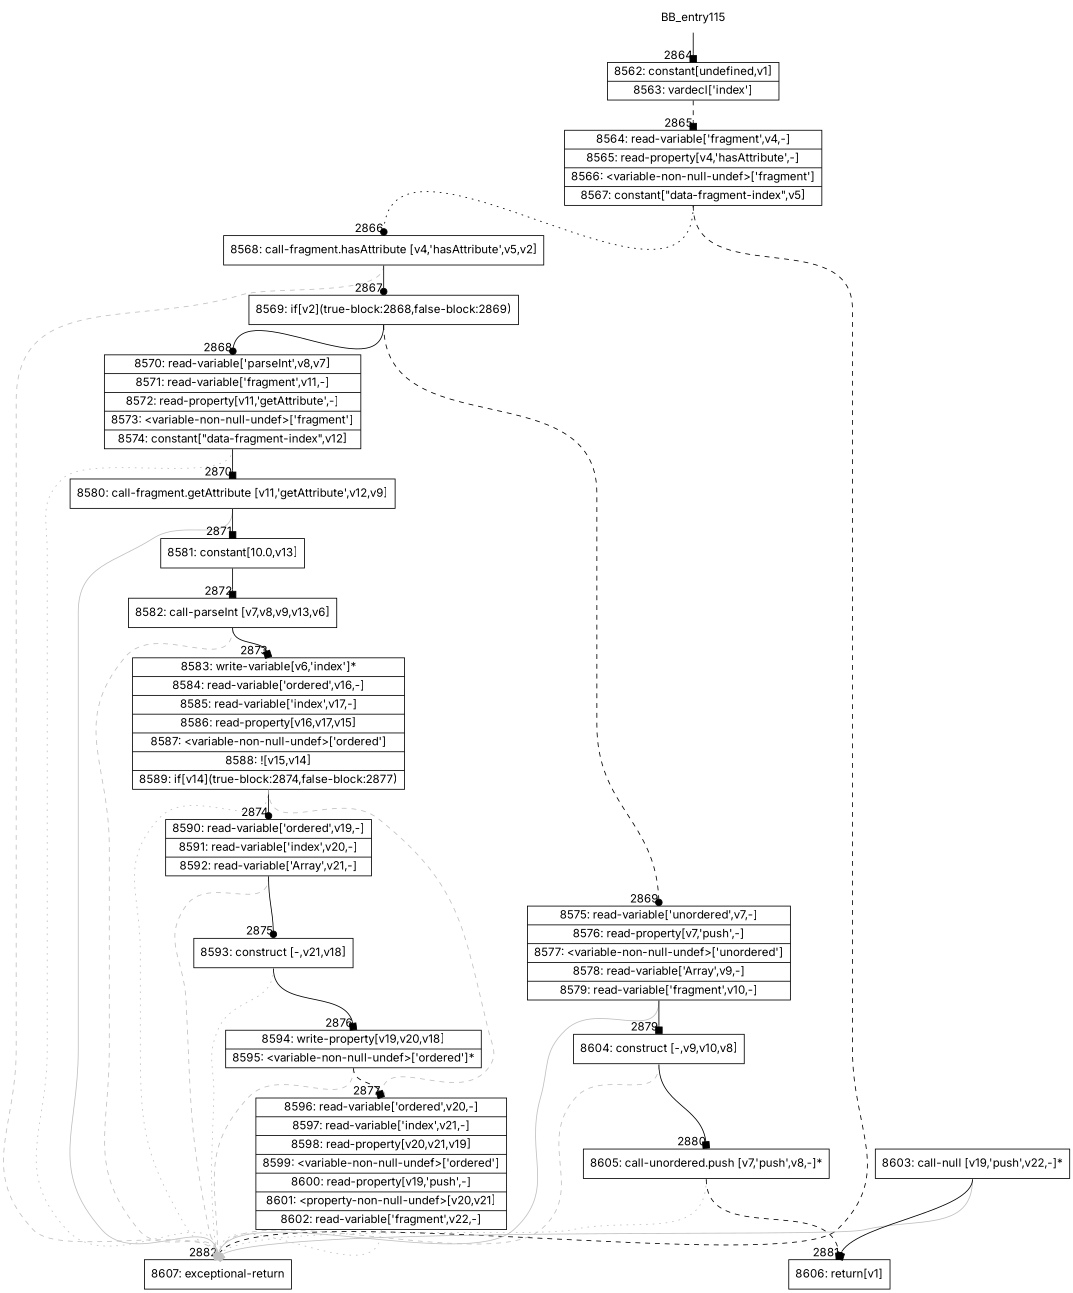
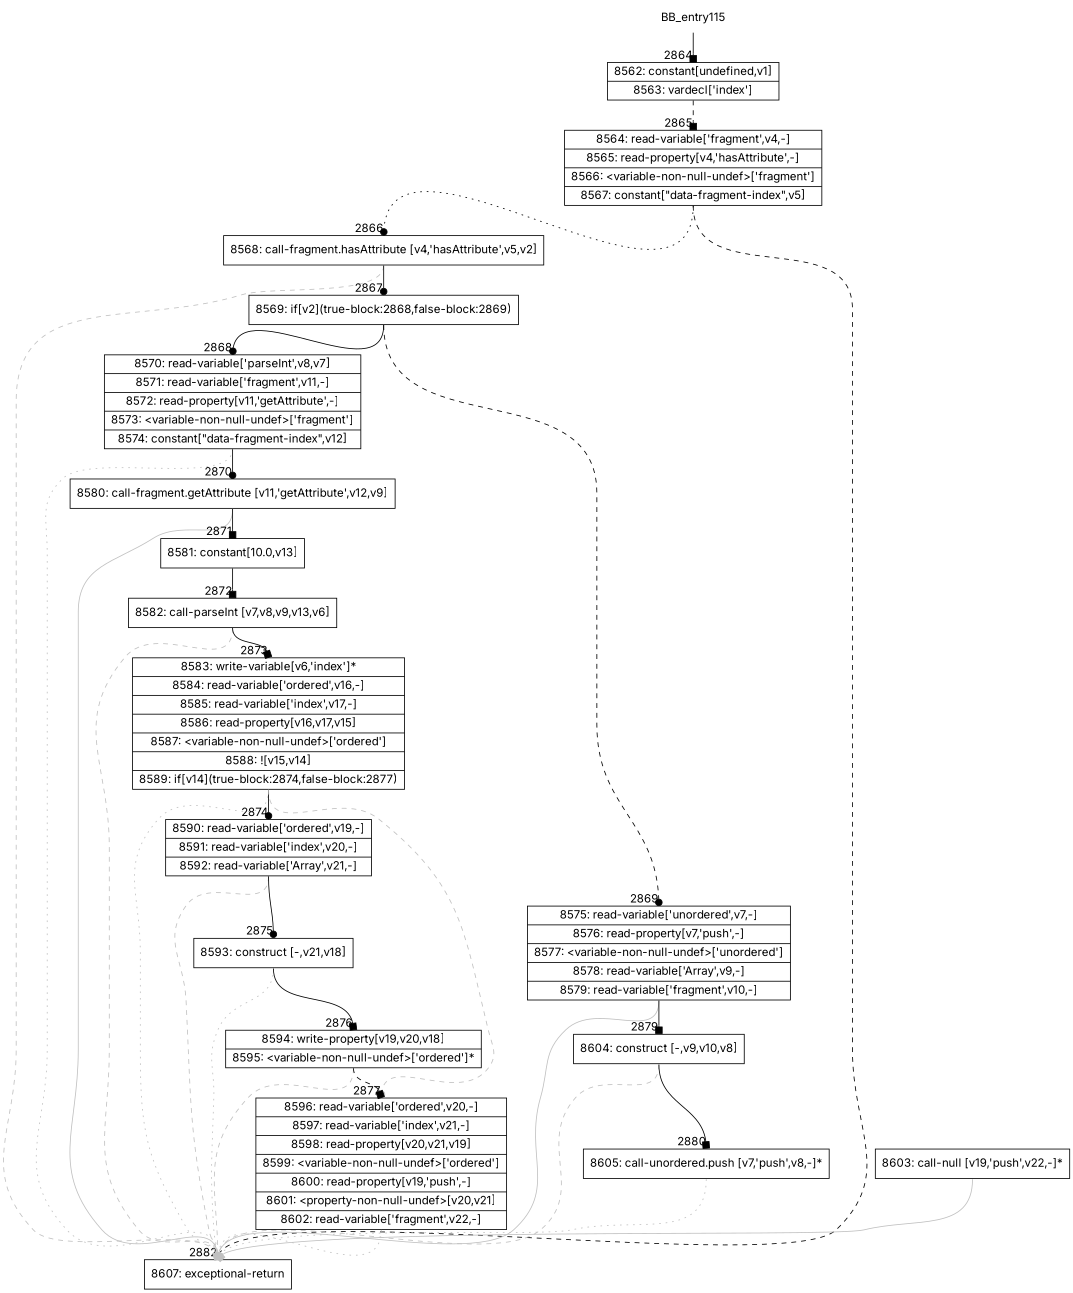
edge "8570: read-variable['parseInt',v8,v7]" -> "8580: call-fragment.getAttribute [v11,'getAttribute',v12,v9]": arrowhead box -> dot
node "8606: return[v1]": removed
